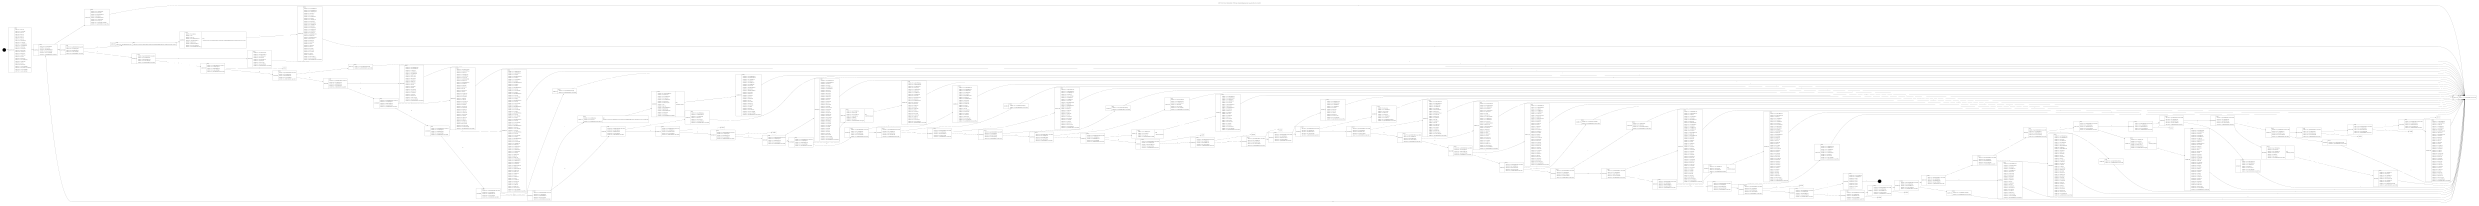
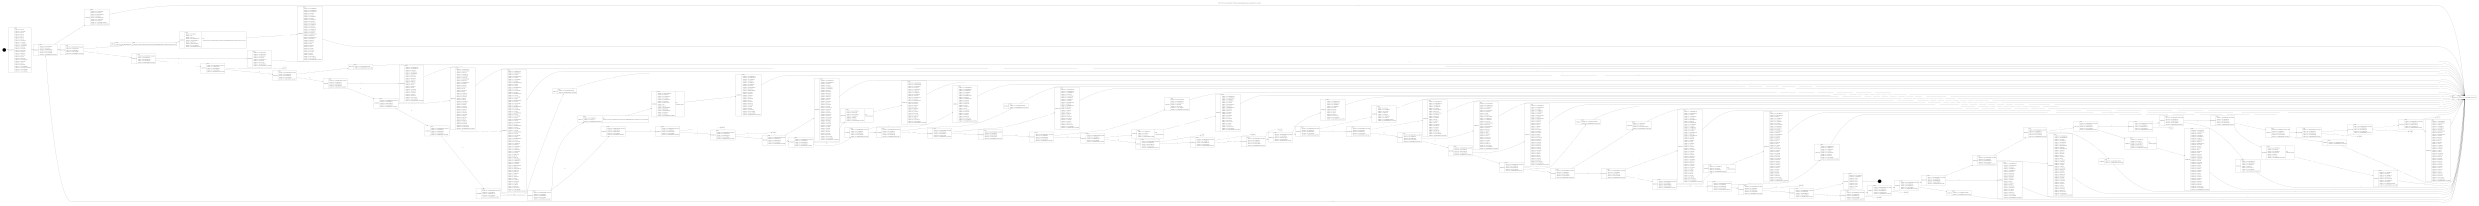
node "0x4028e1 [15]": removed
node "0x40222f [30]": removed
